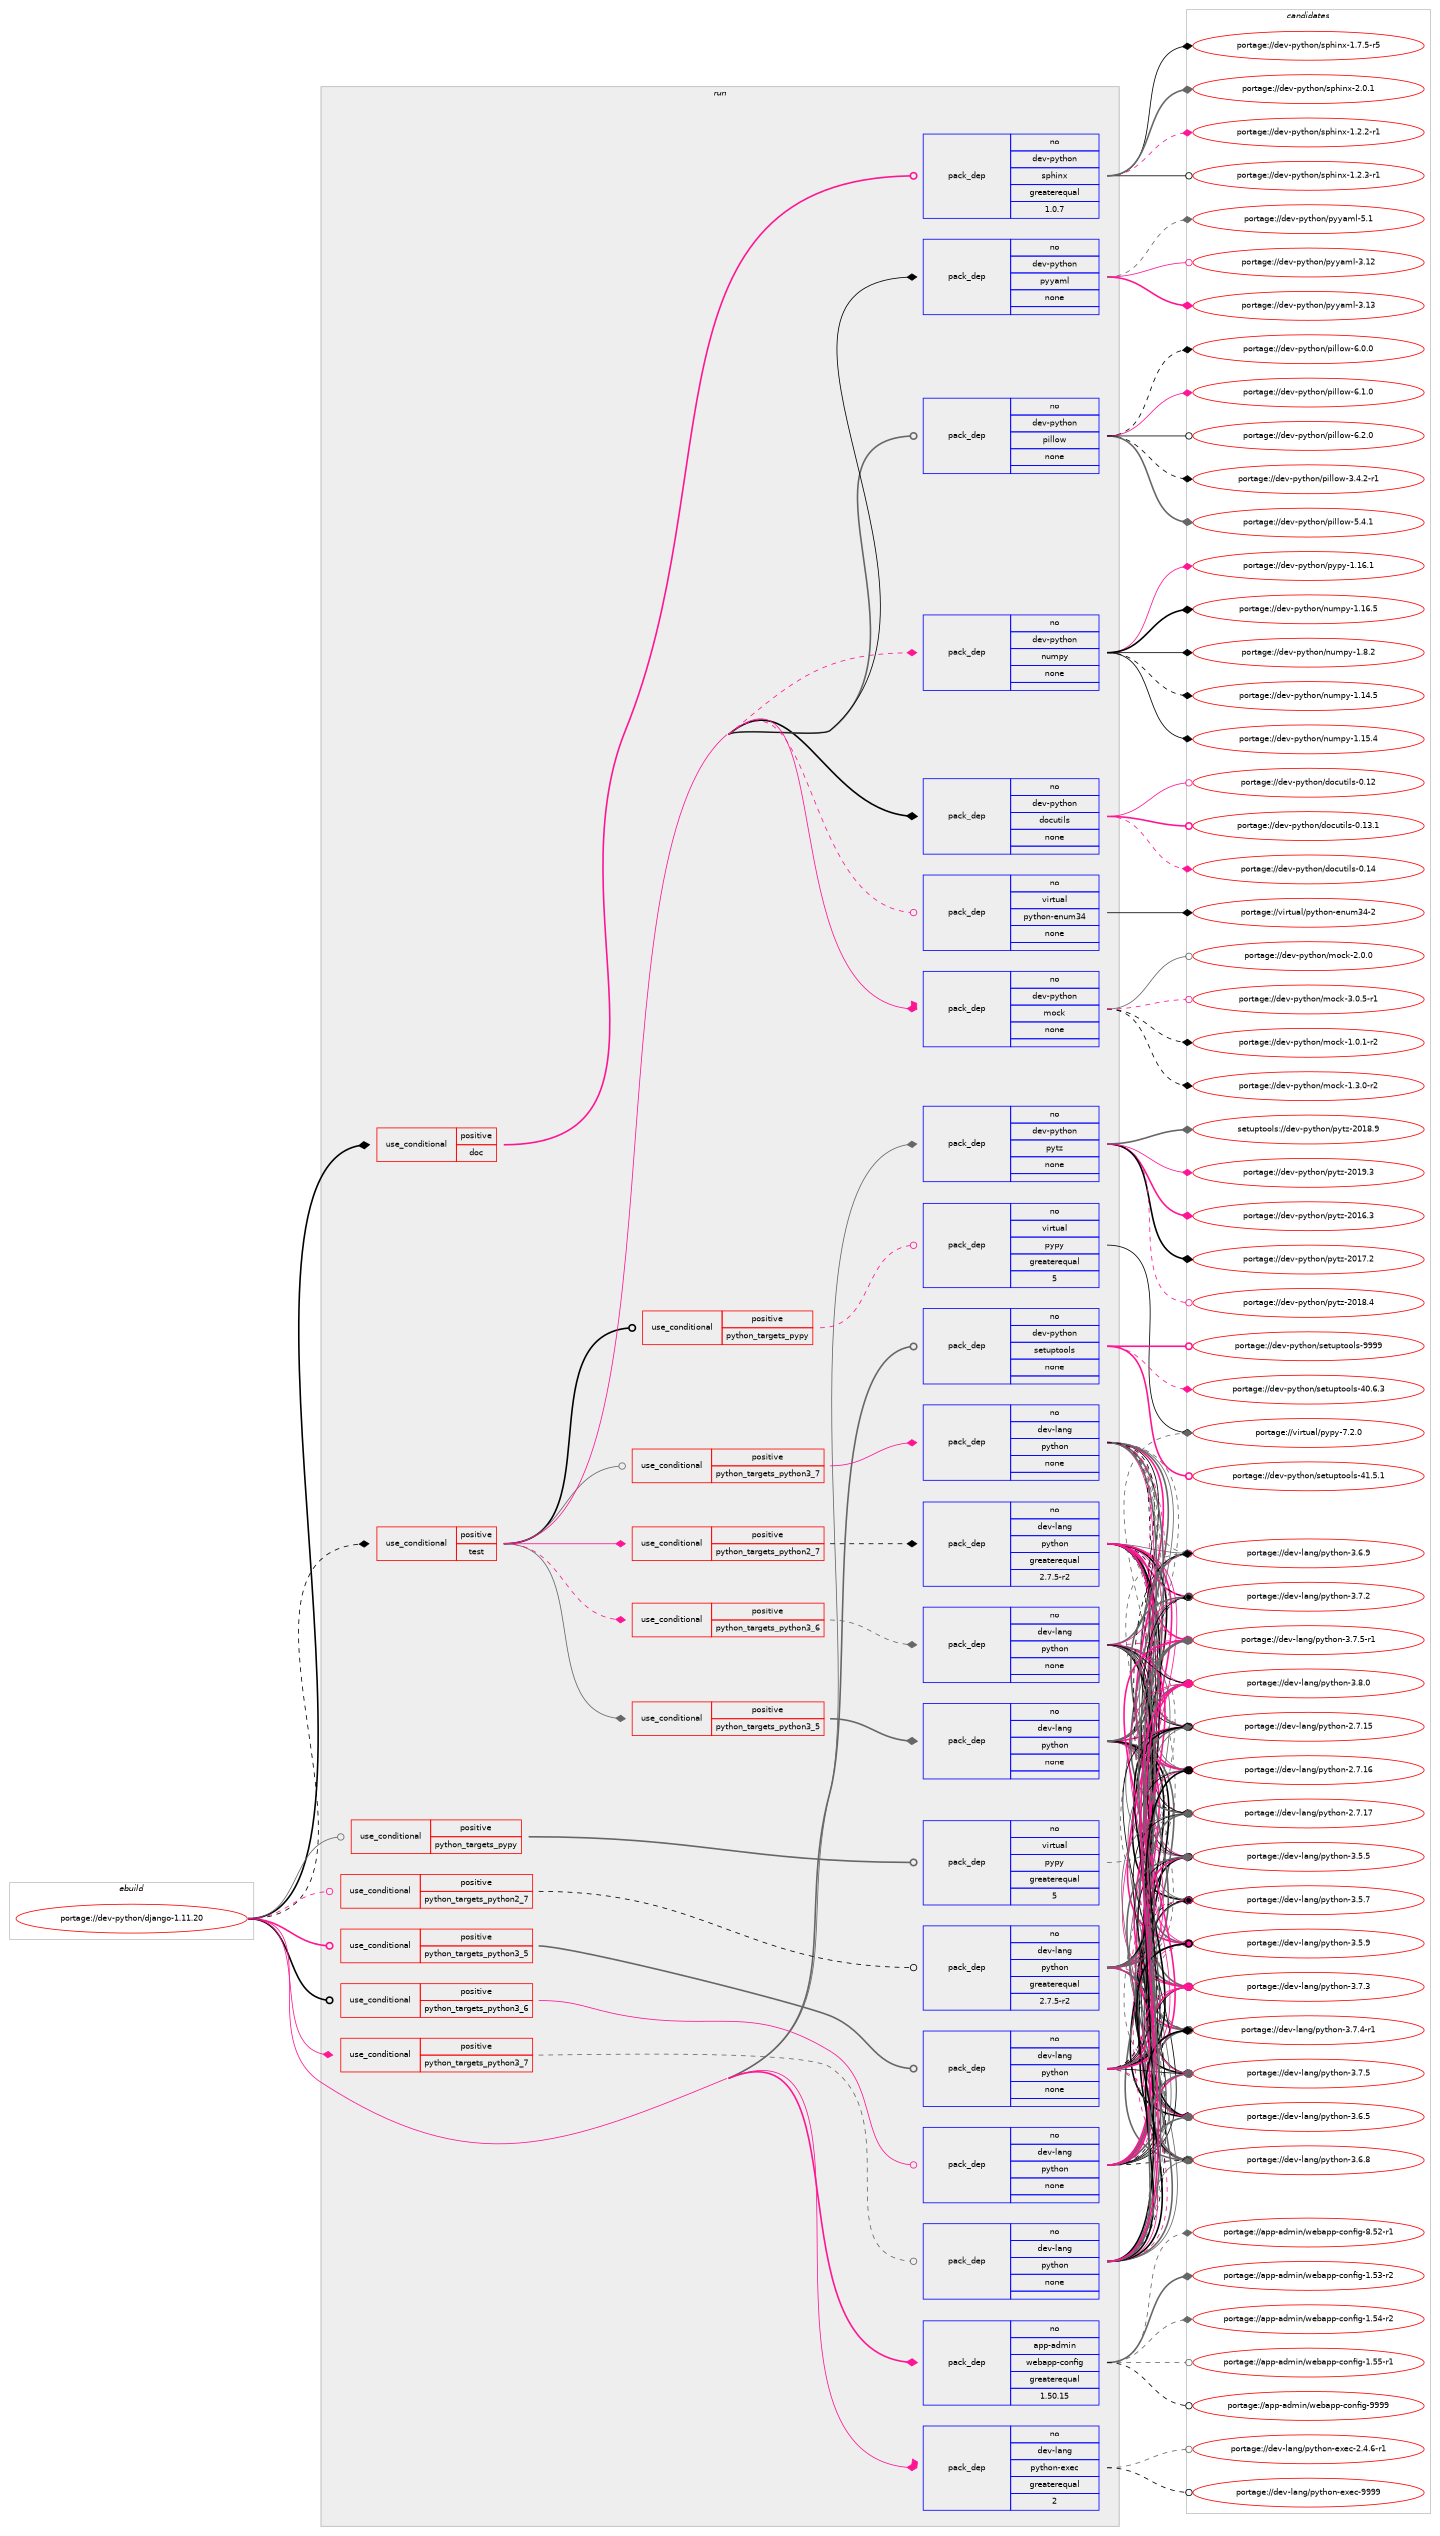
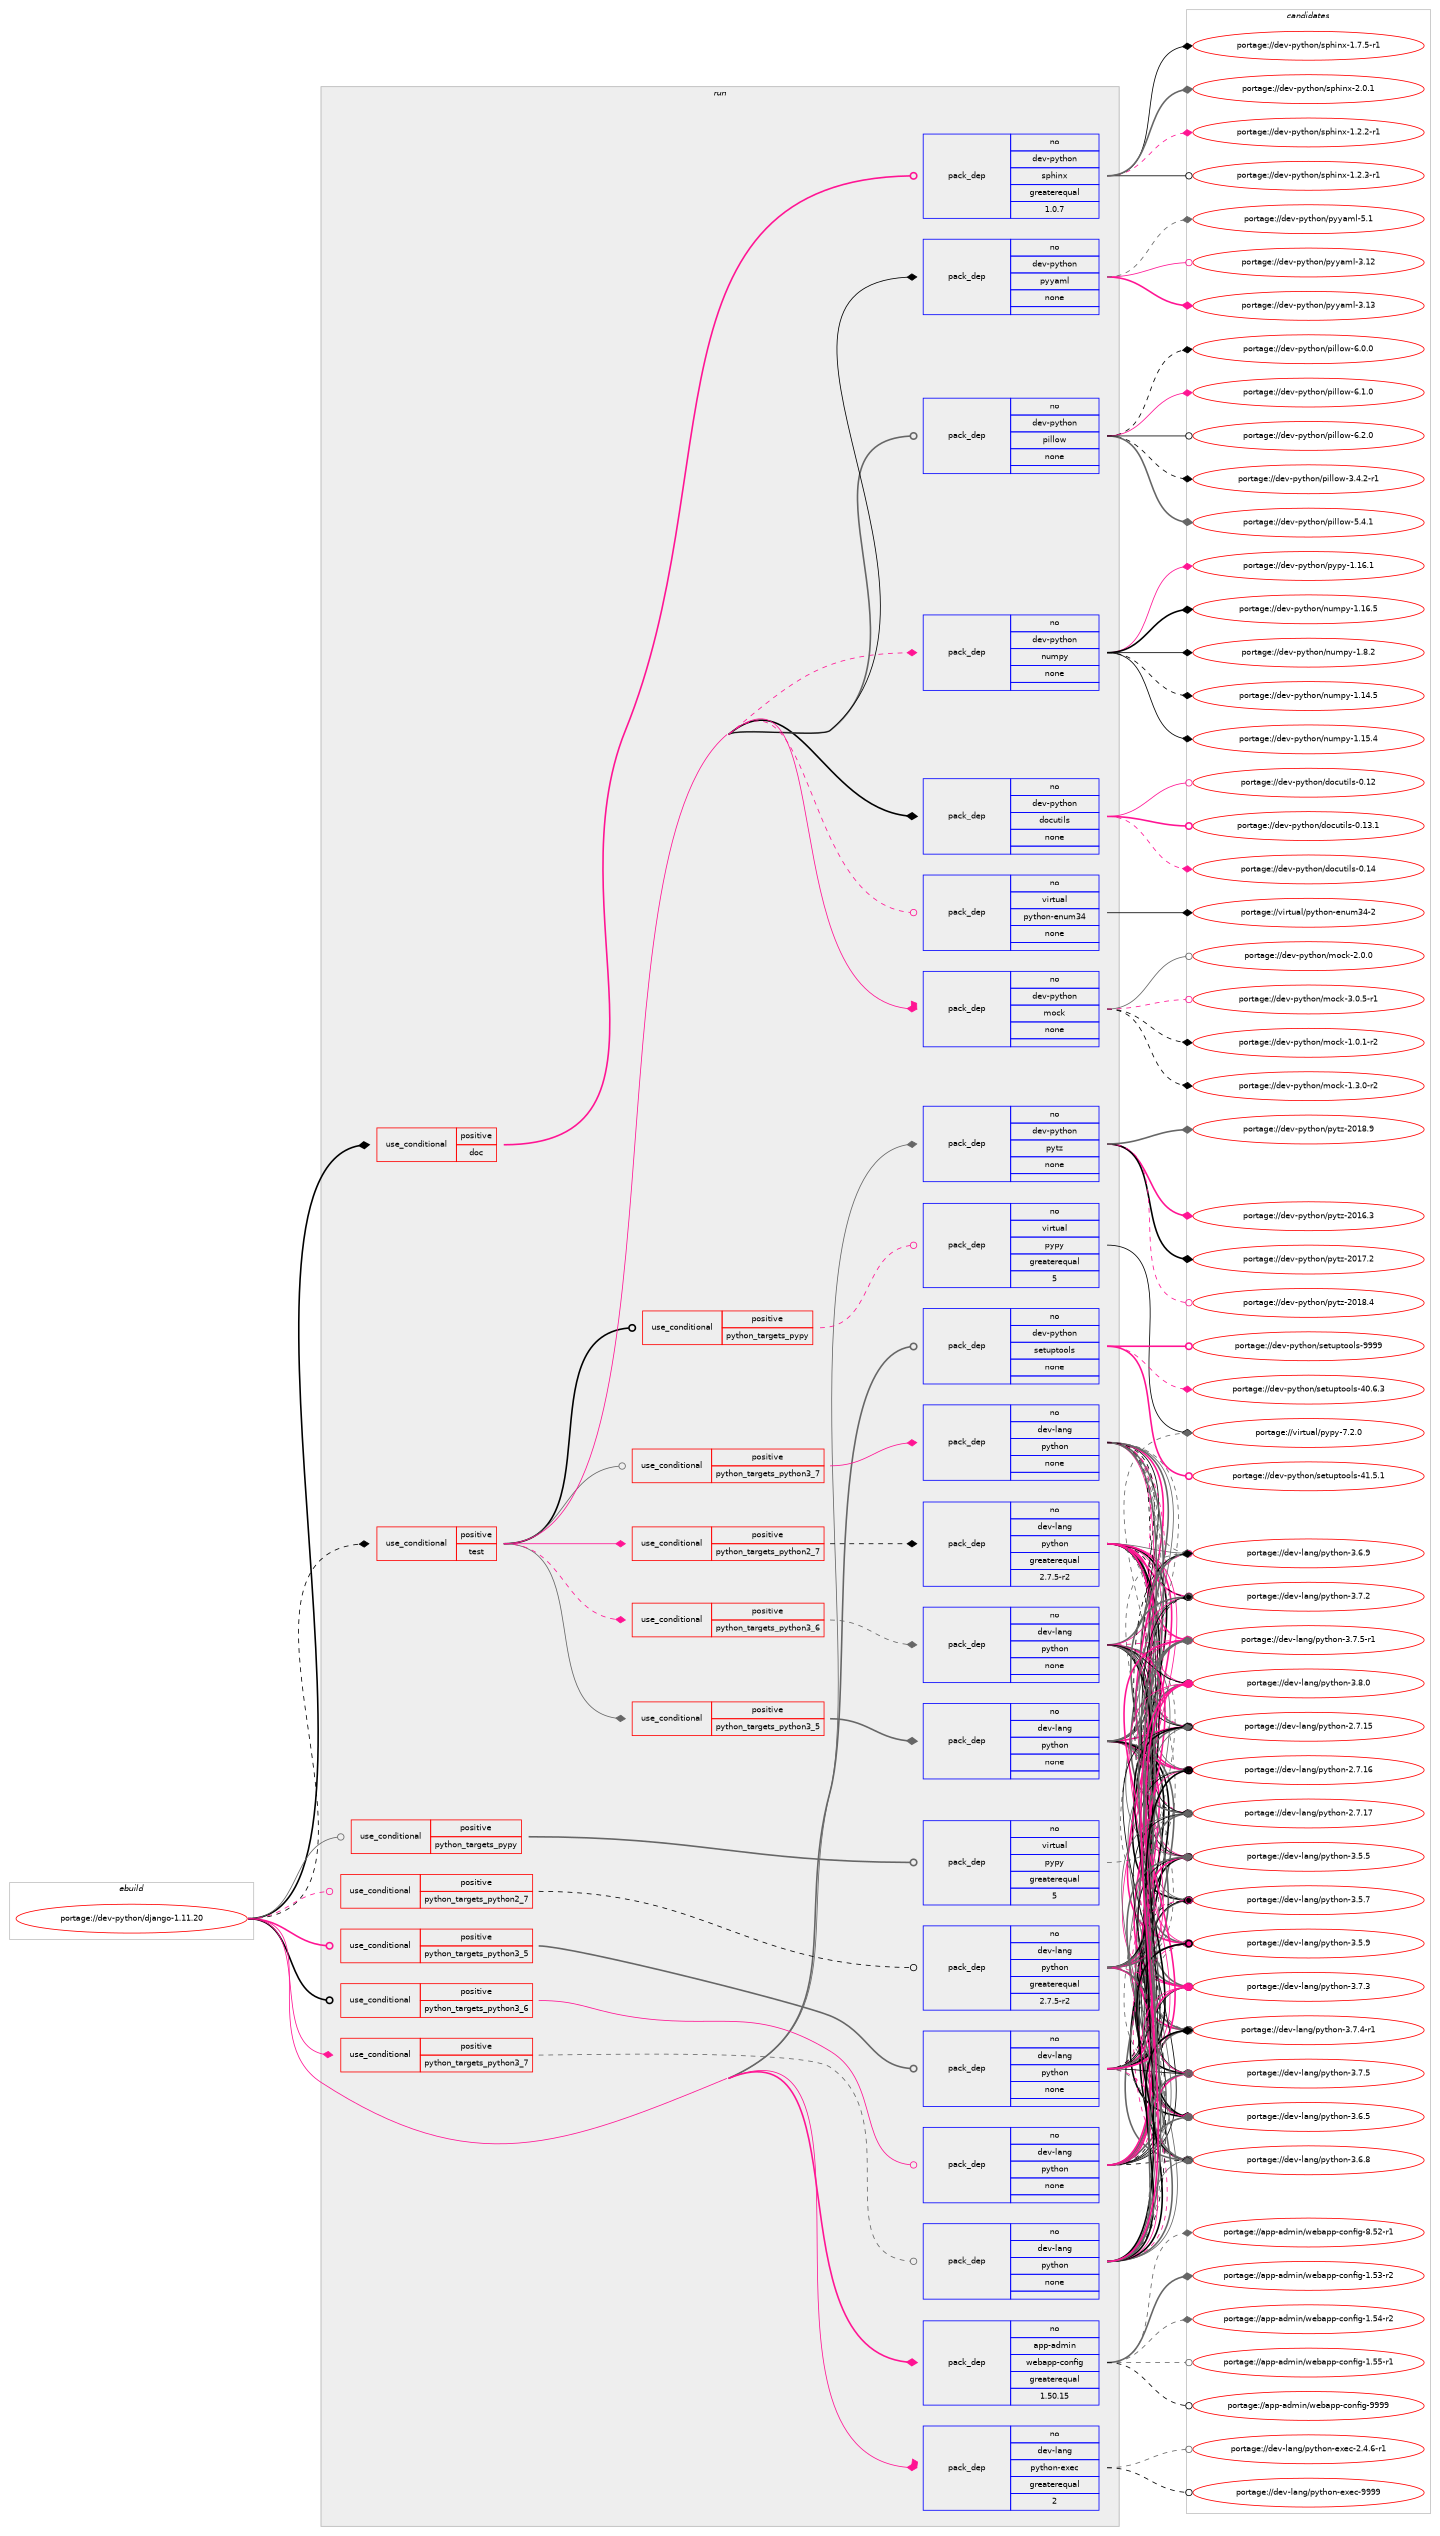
node "portage://dev-python/sphinx-1.7.5-r5": label "portage://dev-python/sphinx-1.7.5-r5" -> "portage://dev-python/sphinx-1.7.5-r1"
node "setuptools://dev-python/pytz-2018.9": label "setuptools://dev-python/pytz-2018.9" -> "portage://dev-python/pytz-2018.9"
node "portage://dev-python/pytz-2019.3": removed
